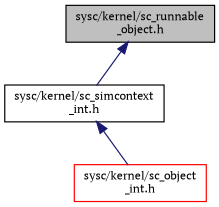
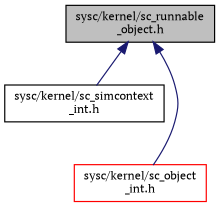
edge "sysc/kernel/sc_object _int.h" -> "sysc/kernel/sc_simcontext _int.h": now "sysc/kernel/sc_object _int.h" -> "sysc/kernel/sc_runnable _object.h"
